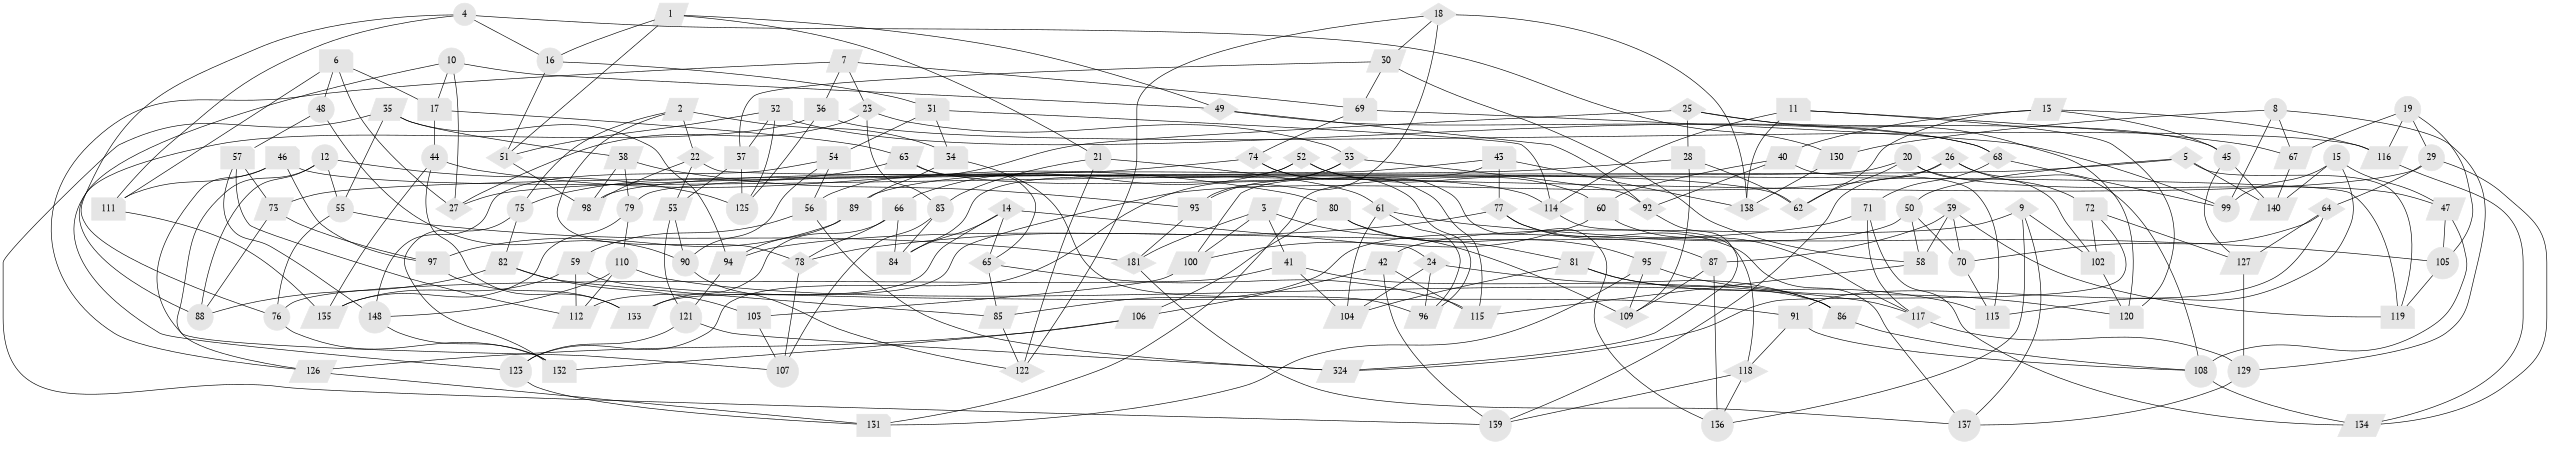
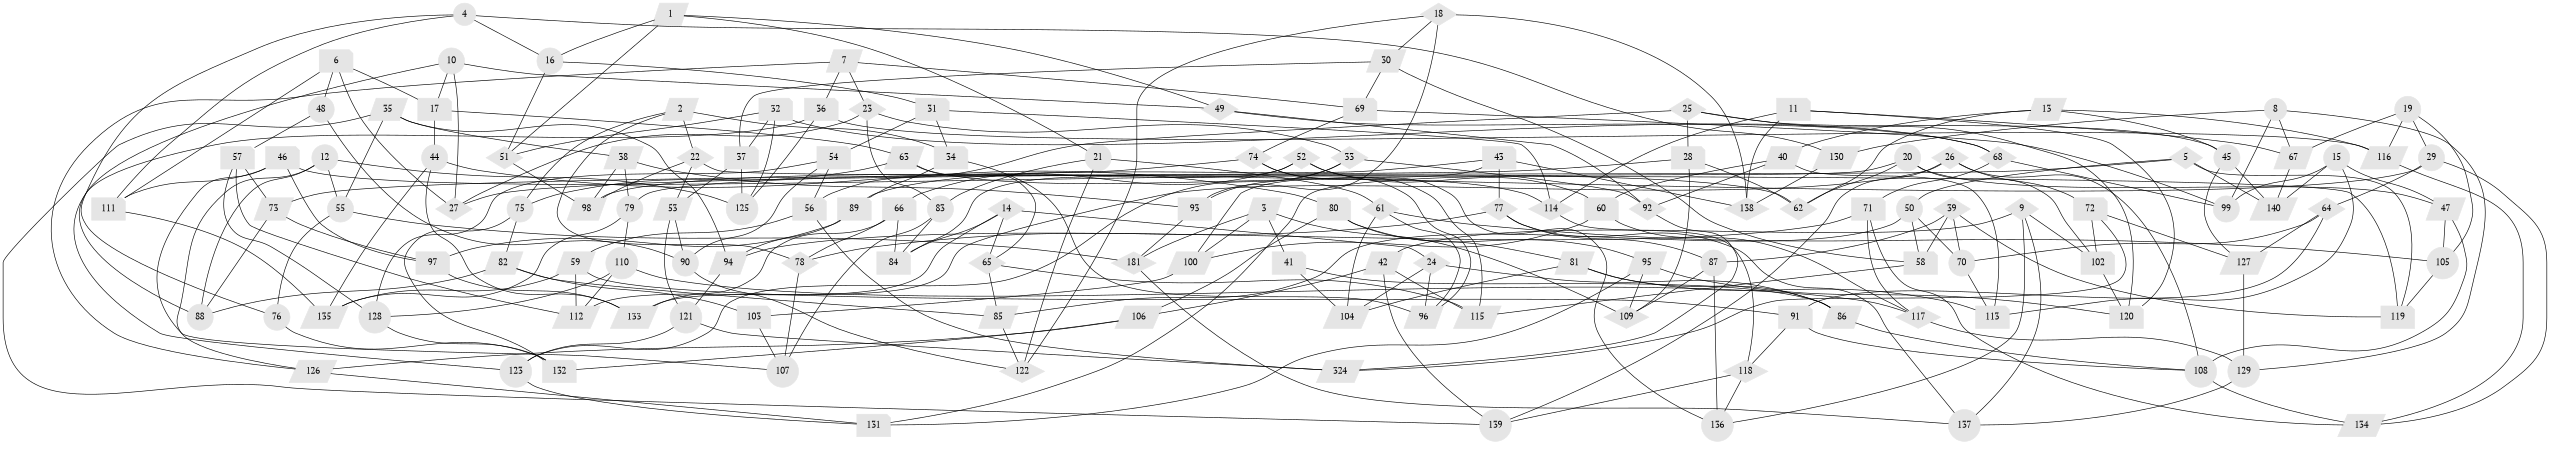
edge "41" -- "76": removed
node "148": label "148" -> "128"
